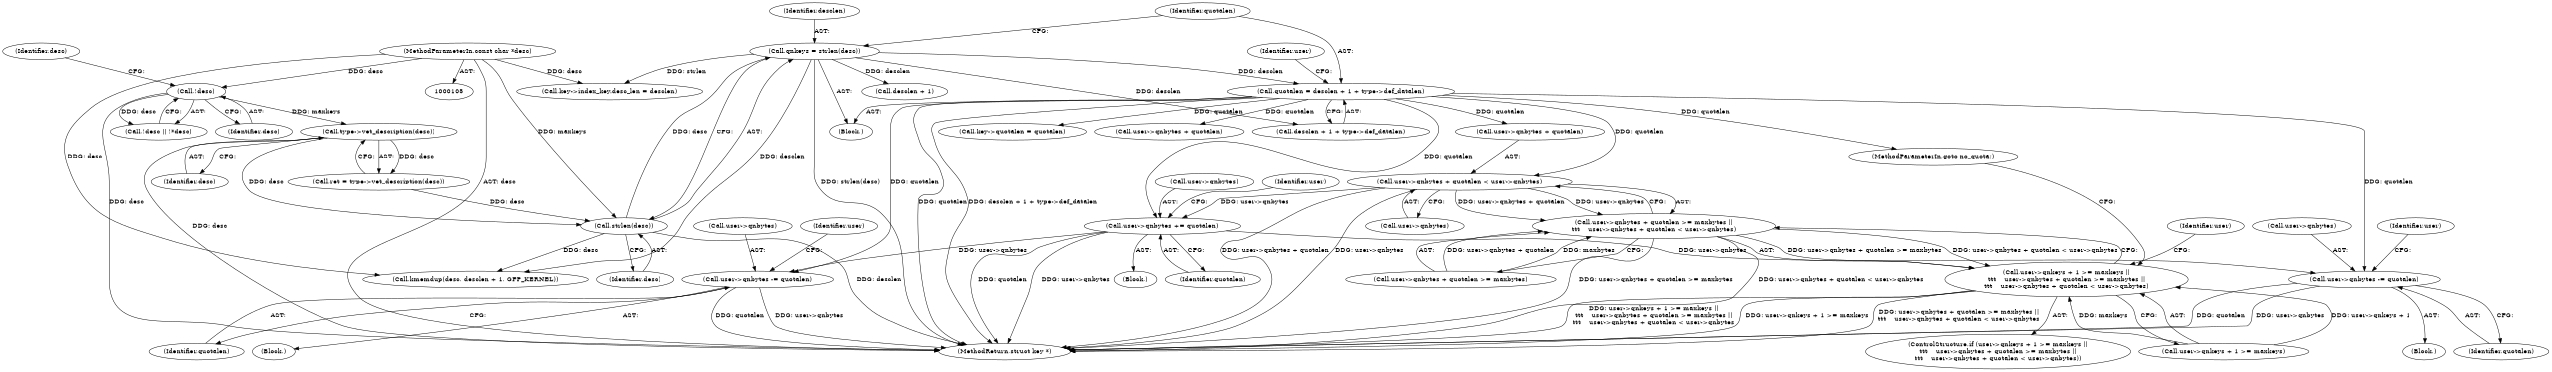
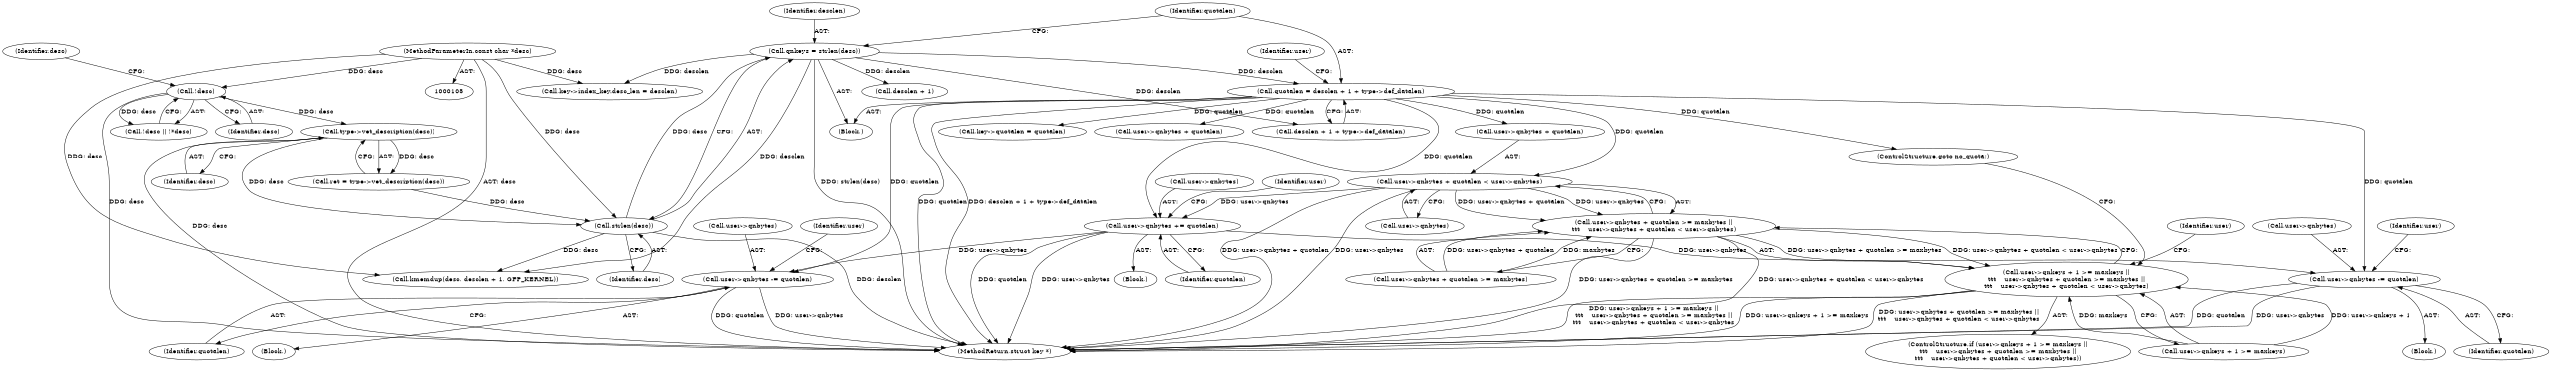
edge "(Call,qnkeys = strlen(desc))" -> "(Call,key->index_key.desc_len = desclen)": label "DDG: strlen" -> "DDG: desclen"
edge "(Call,!desc)" -> "(Call,type->vet_description(desc))": label "DDG: maxkeys" -> "DDG: desc"
edge "(MethodParameterIn,const char *desc)" -> "(Call,strlen(desc))": label "DDG: maxkeys" -> "DDG: desc"
node "(MethodParameterIn,goto no_quota;)": label "(MethodParameterIn,goto no_quota;)" -> "(ControlStructure,goto no_quota;)"
